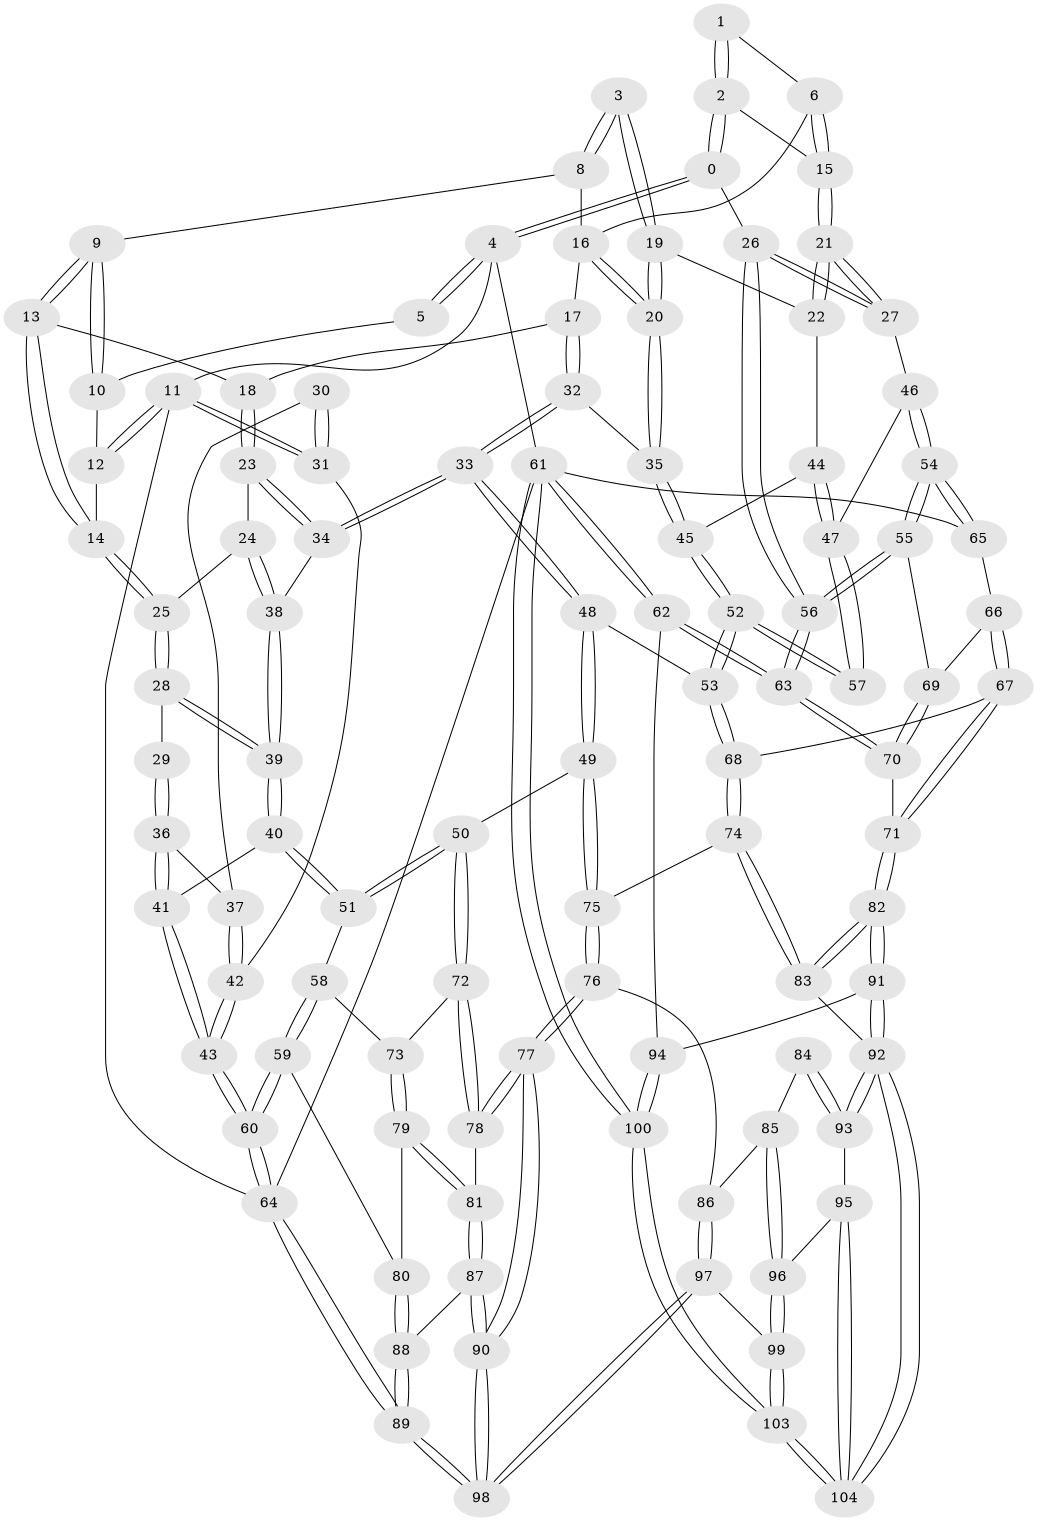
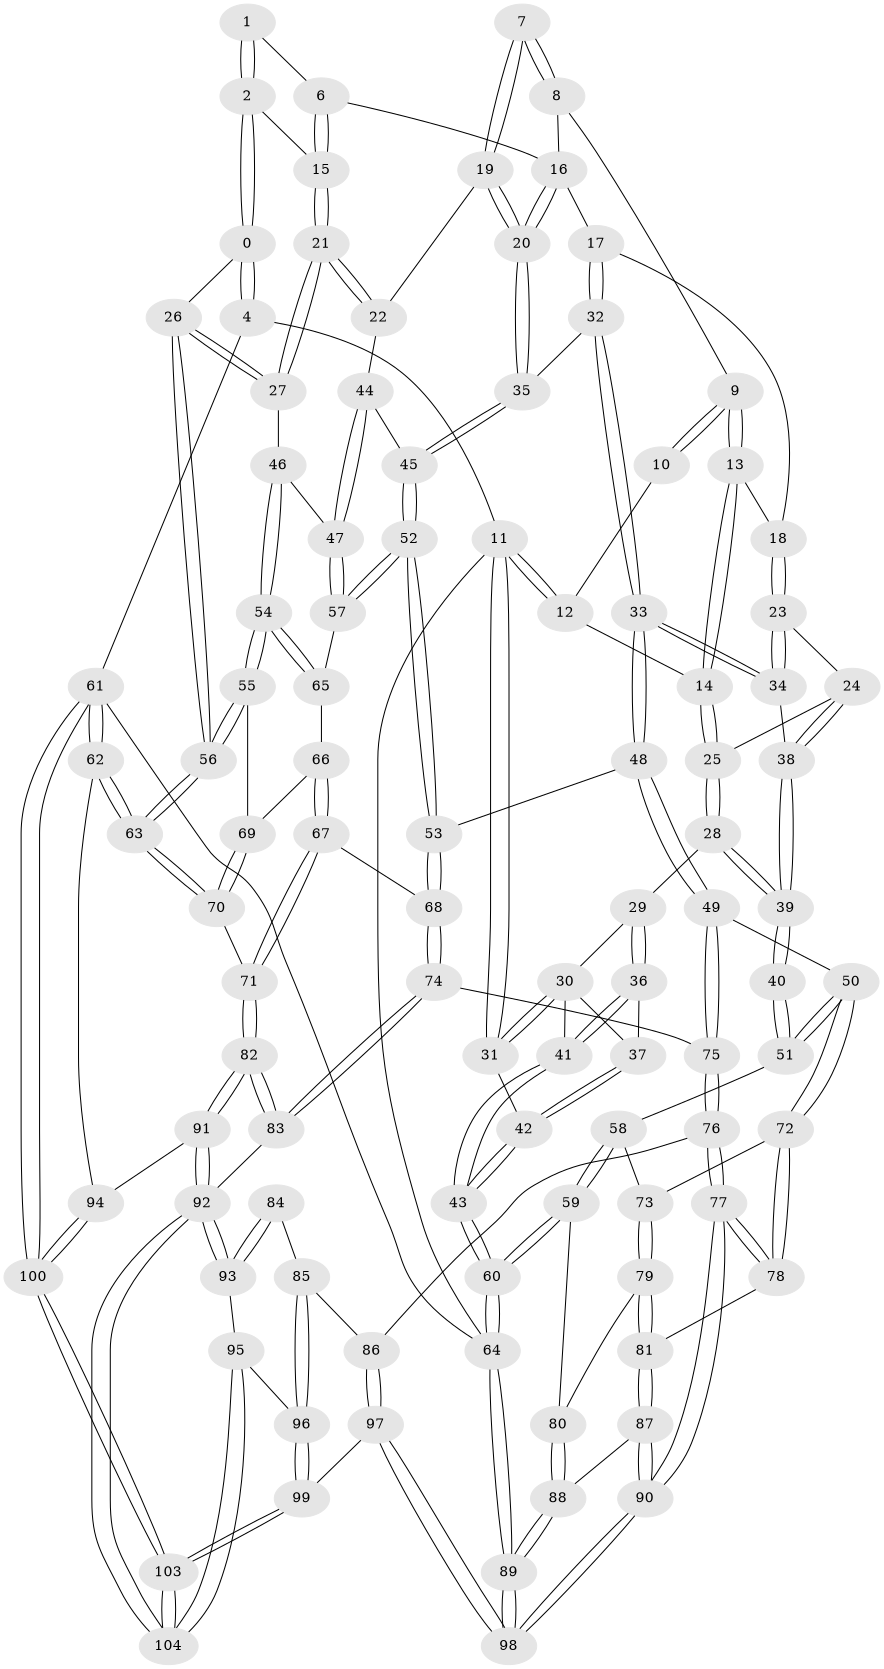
node "3": label "3" -> "7"
node "5": removed
edge "61" -- "65": now "57" -- "65"
edge "40" -- "41": now "30" -- "41"
edge "29" -- "30": added
